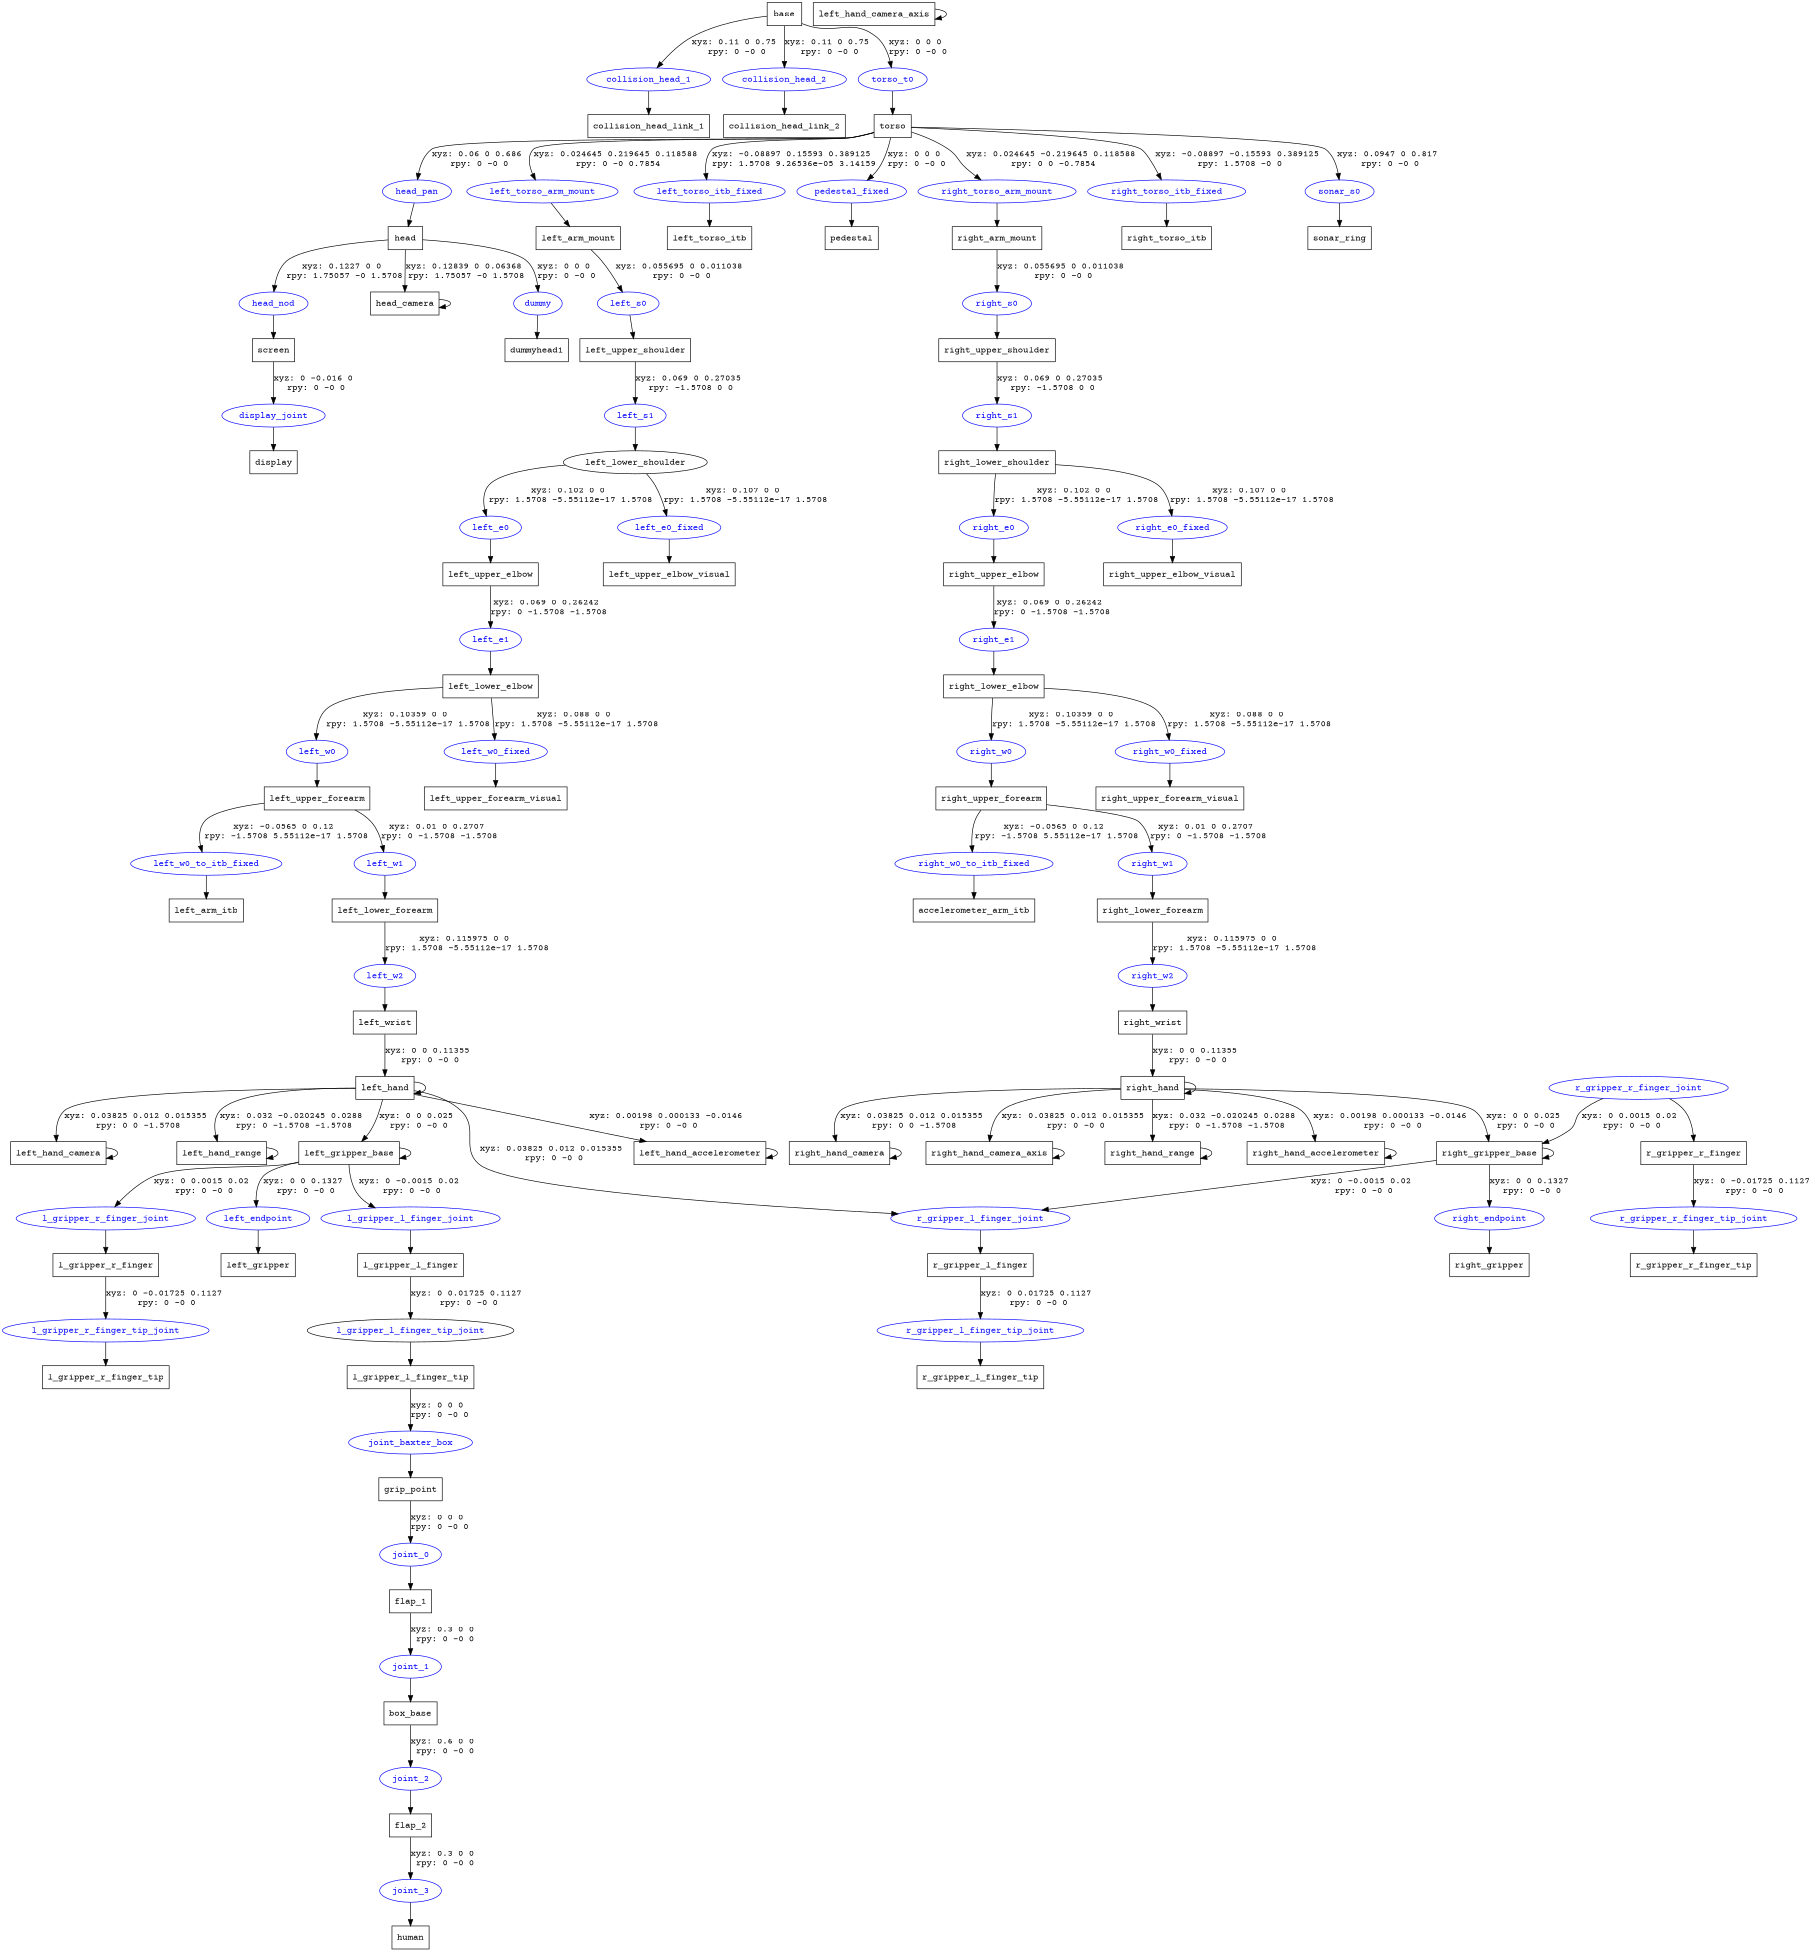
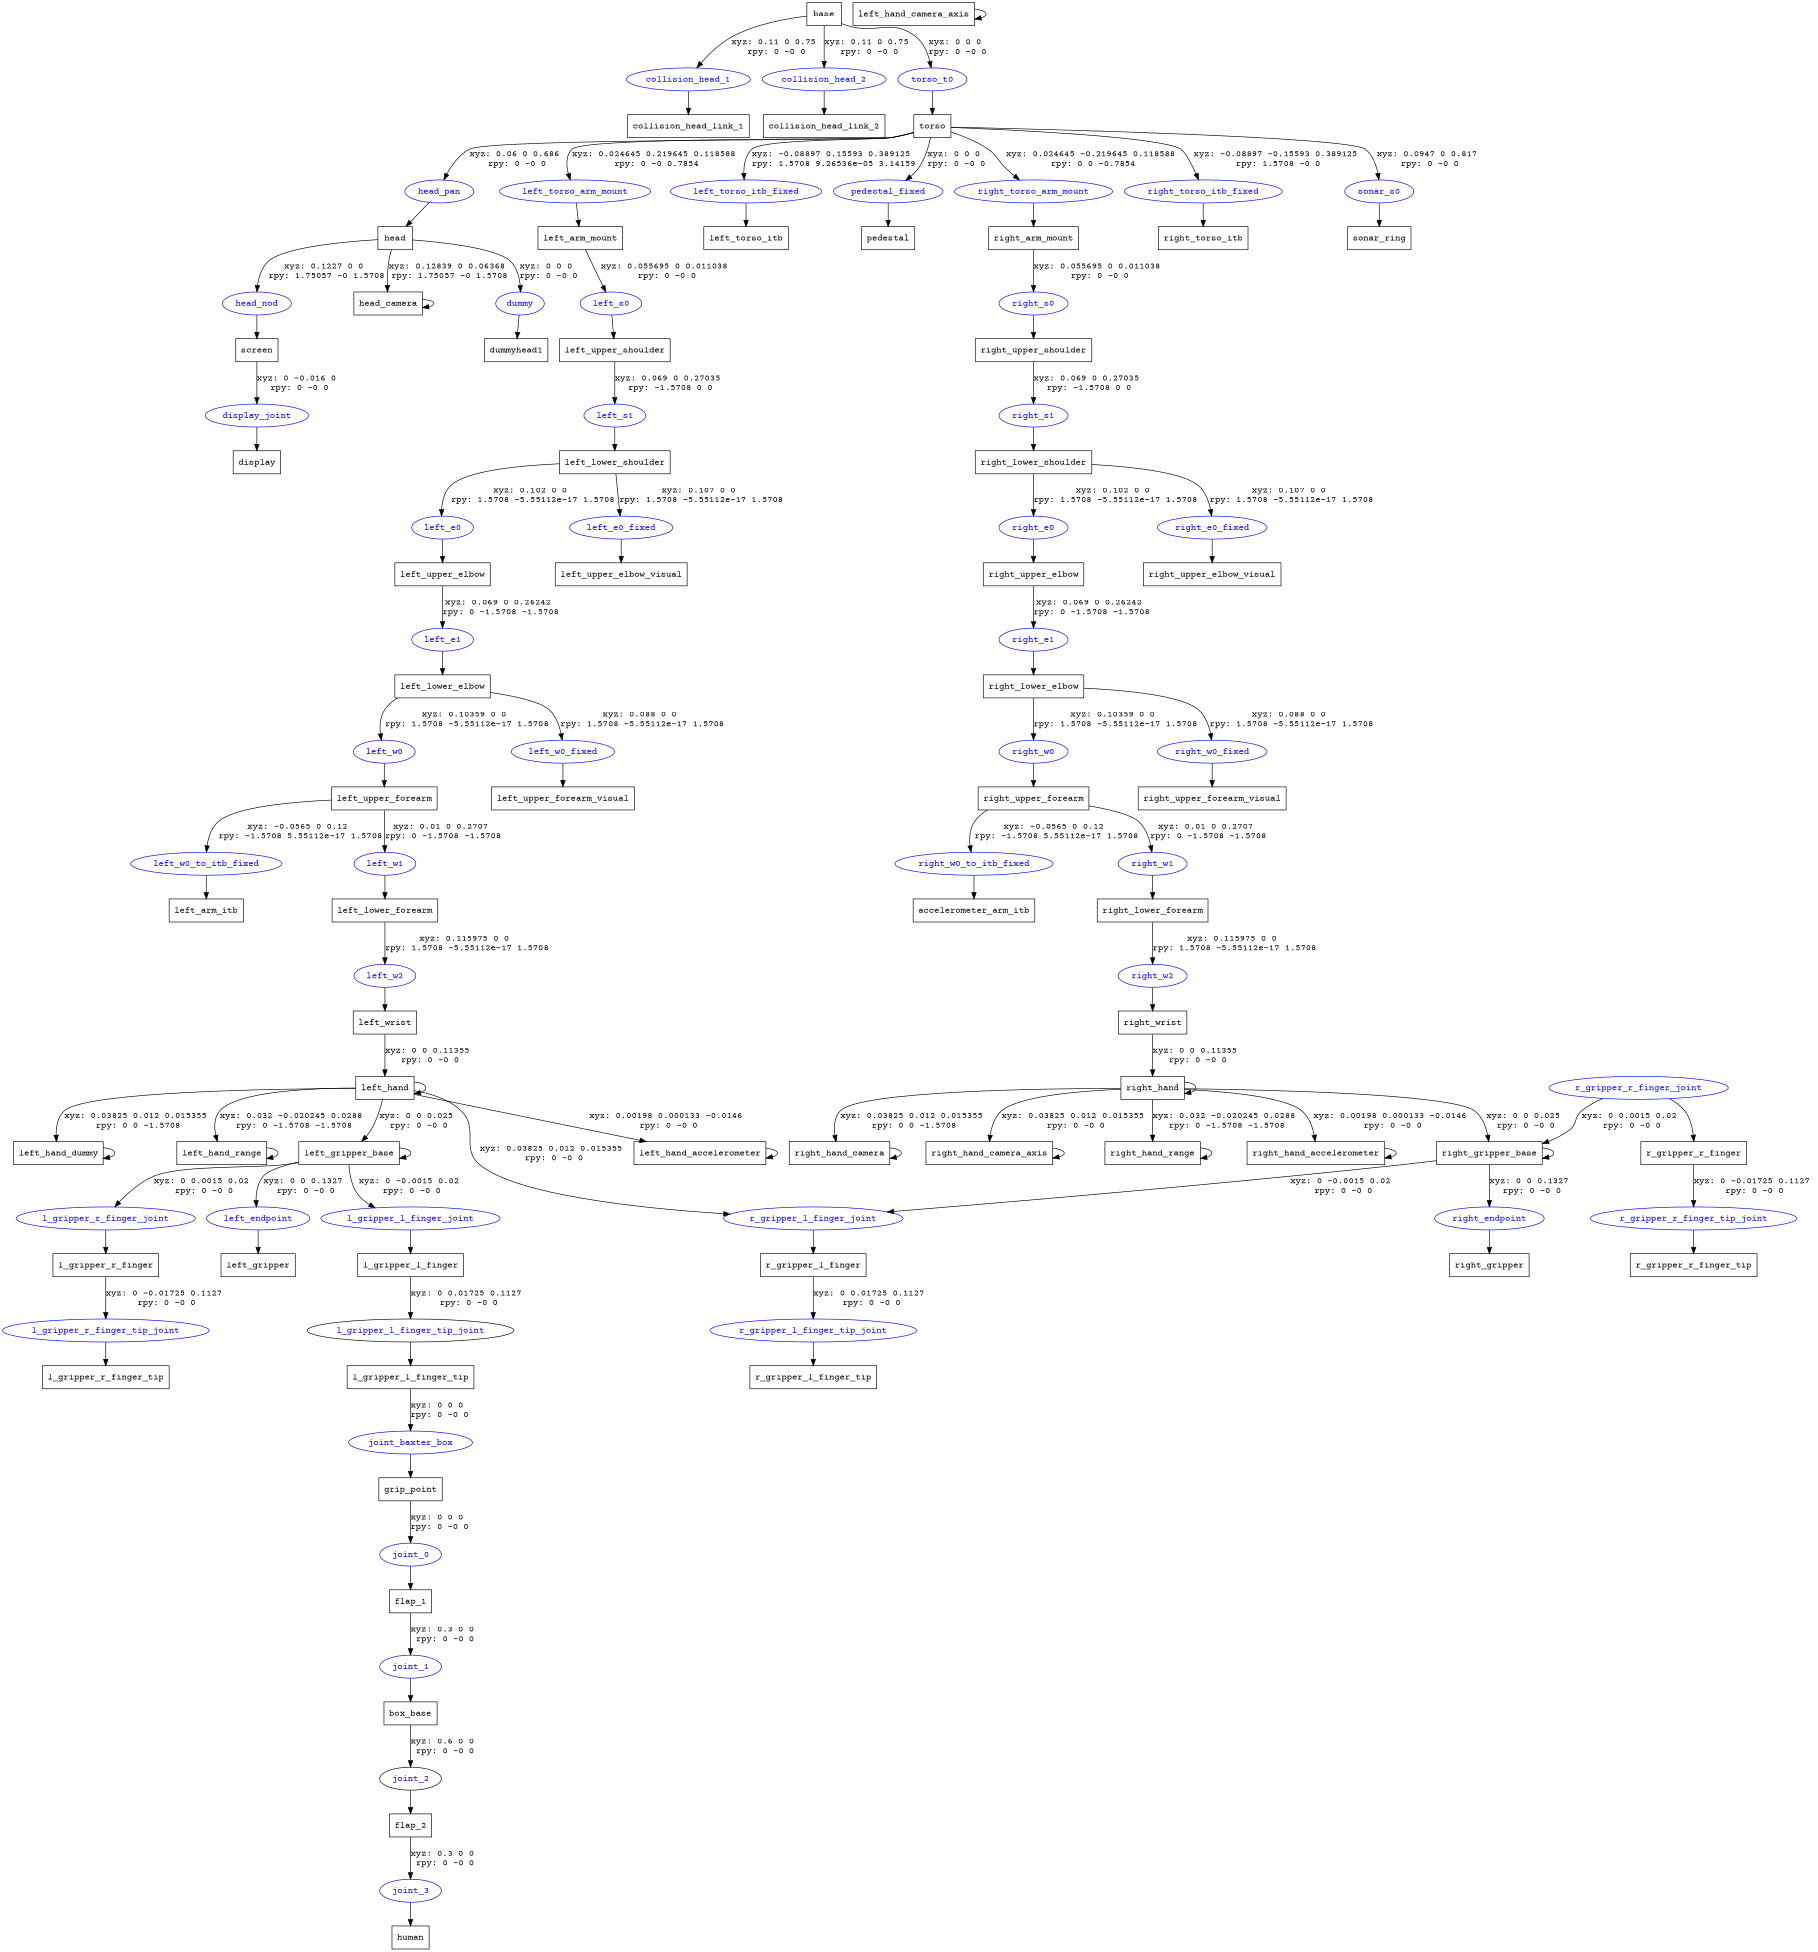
node "left_lower_shoulder": shape ellipse -> box
node "left_hand_camera": label "left_hand_camera" -> "left_hand_dummy"
node "joint_2": color blue -> black
